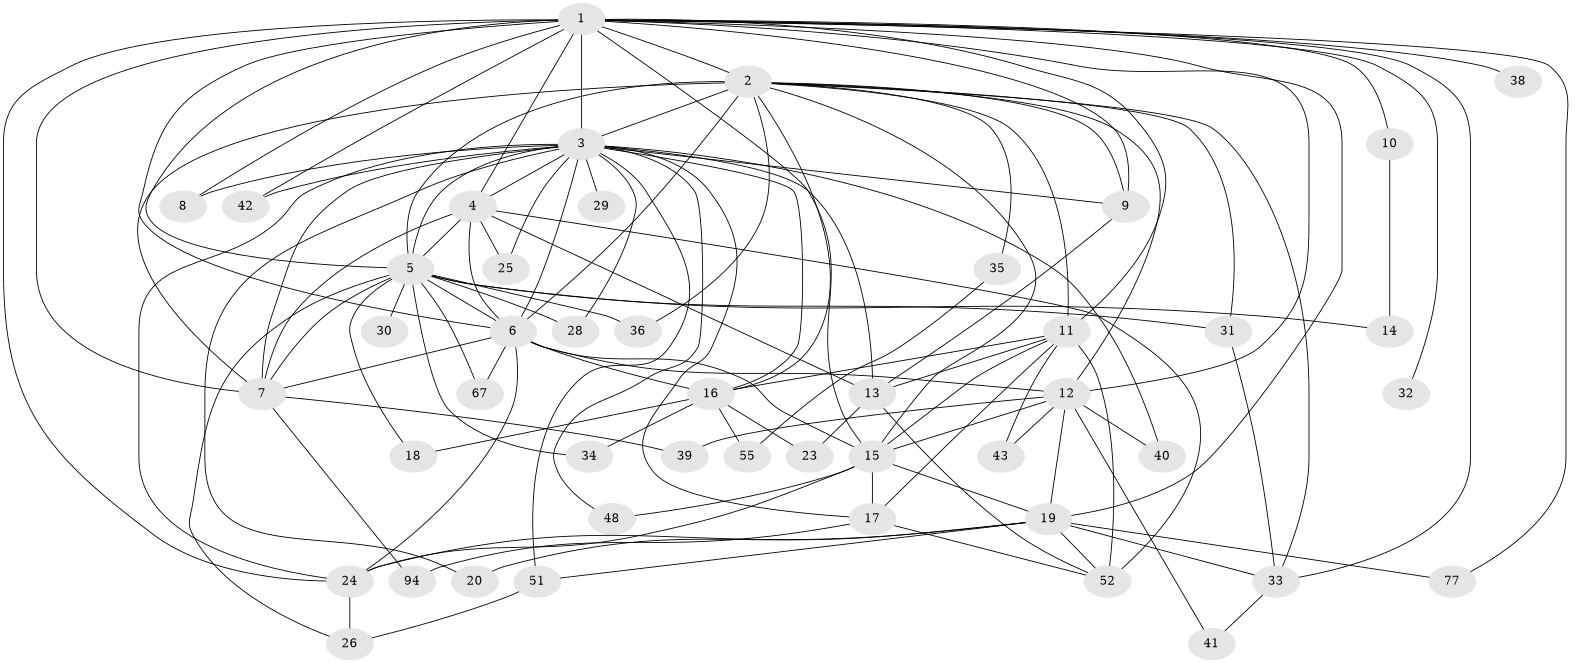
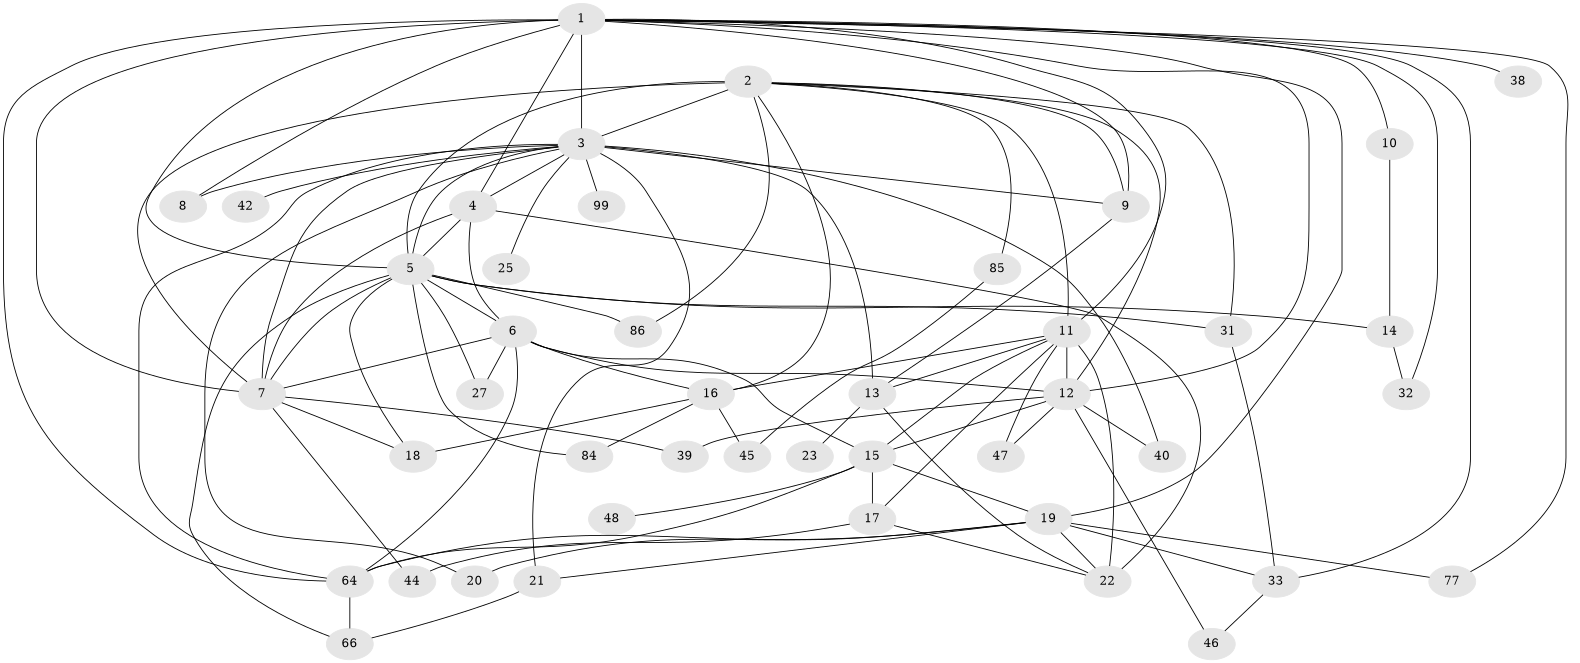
edge "1" -- "2": removed
edge "1" -- "42": removed
edge "2" -- "33": removed
edge "1" -- "15": removed
edge "1" -- "6": removed
node "29": label "29" -> "99"
edge "2" -- "6": removed
edge "3" -- "16": removed
edge "2" -- "15": removed
edge "3" -- "6": removed
edge "4" -- "25": removed
node "35": label "35" -> "85"
edge "4" -- "13": removed
node "30": removed
node "28": removed
node "36": label "36" -> "86"
edge "3" -- "48": removed
edge "3" -- "17": removed
edge "14" -- "32": added
node "67": label "67" -> "27"
edge "7" -- "18": added
edge "16" -- "23": removed
node "34": label "34" -> "84"
node "55": label "55" -> "45"
node "43": label "43" -> "47"
edge "12" -- "19": now "12" -- "11"
node "24": label "24" -> "64"
node "94": label "94" -> "44"
node "51": label "51" -> "21"
node "52": label "52" -> "22"
node "26": label "26" -> "66"
node "41": label "41" -> "46"
